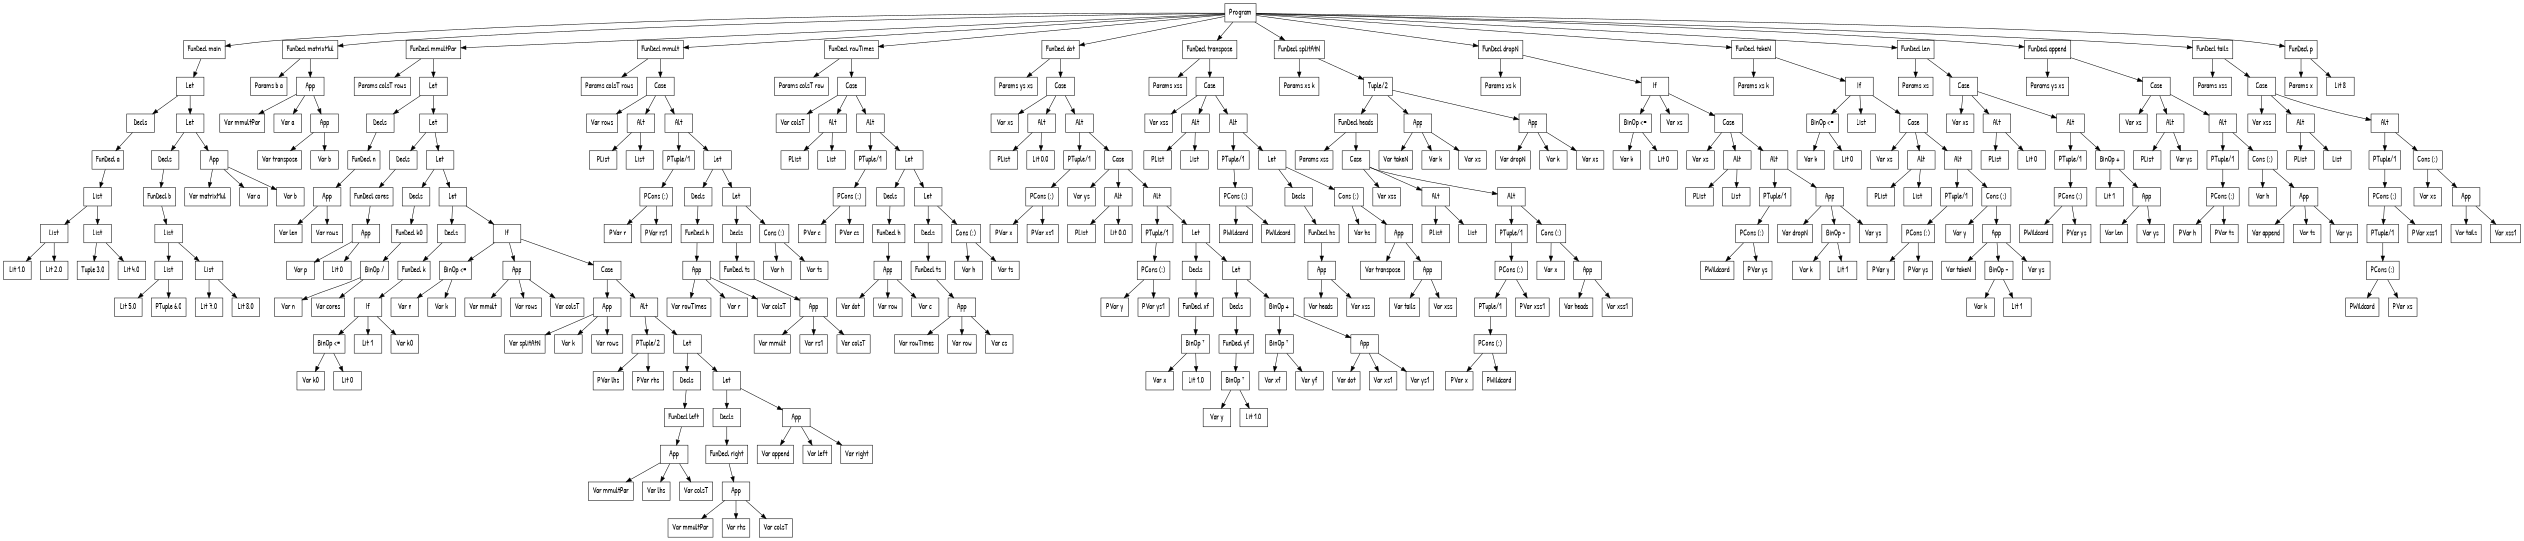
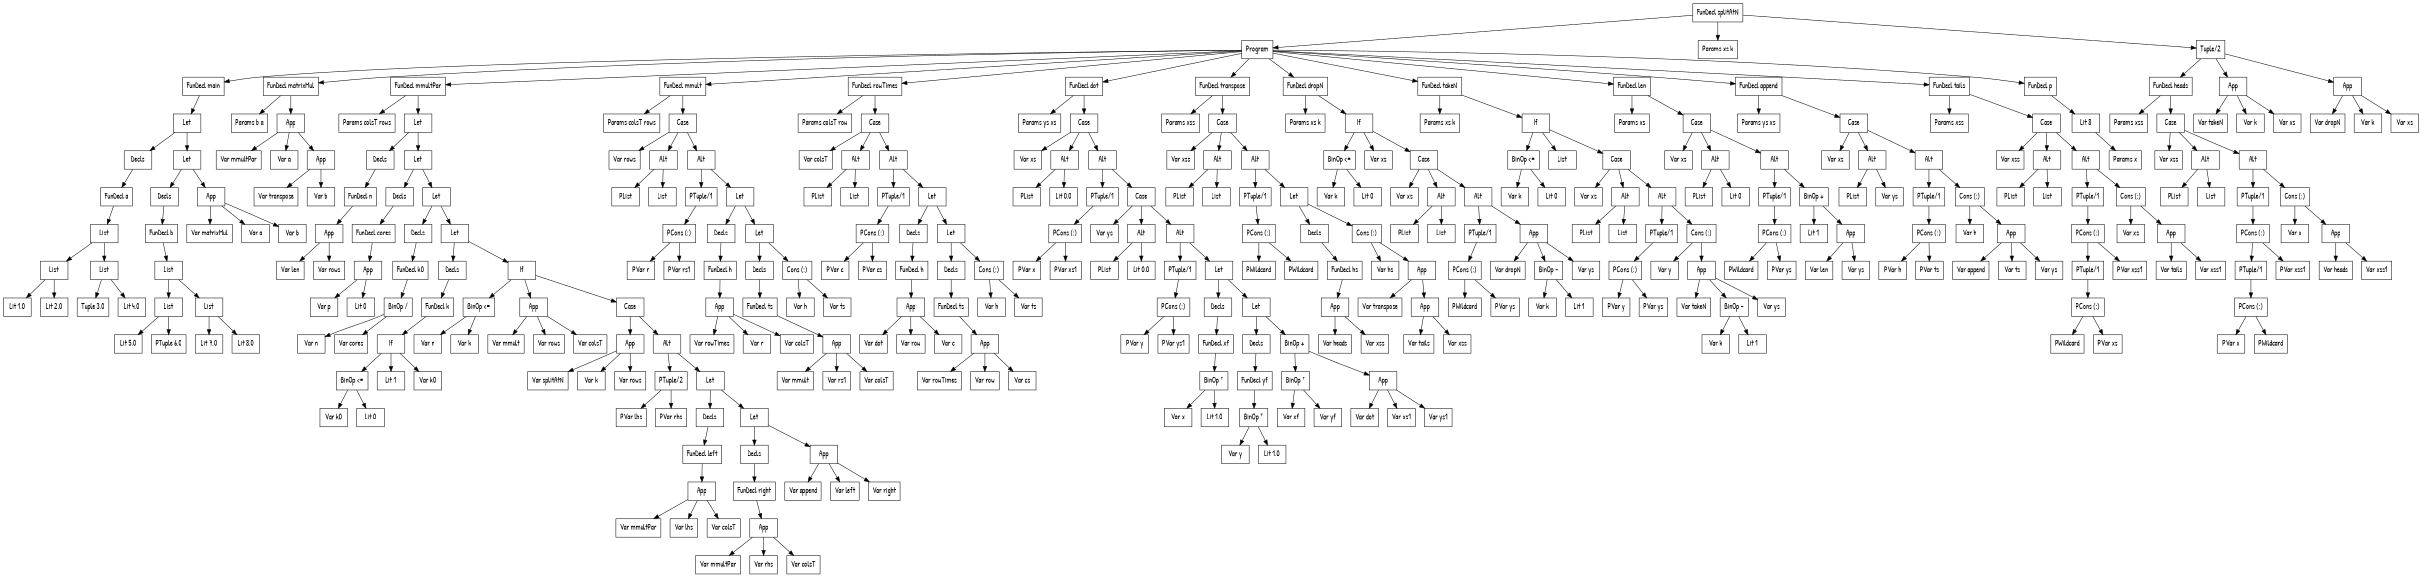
edge "Program" -> "FunDecl splitAtN": reversed
edge "FunDecl p" -> "Params x": now "Lit 8" -> "Params x"
